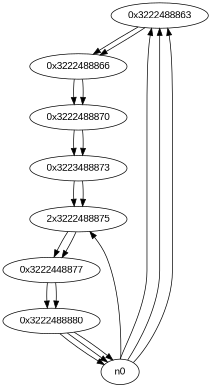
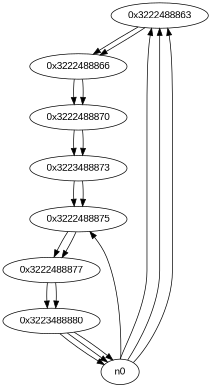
node "2x3222488875": label "2x3222488875" -> "0x3222488875"
node "0x3222448877": label "0x3222448877" -> "0x3222488877"
node "0x3222488880": label "0x3222488880" -> "0x3223488880"
